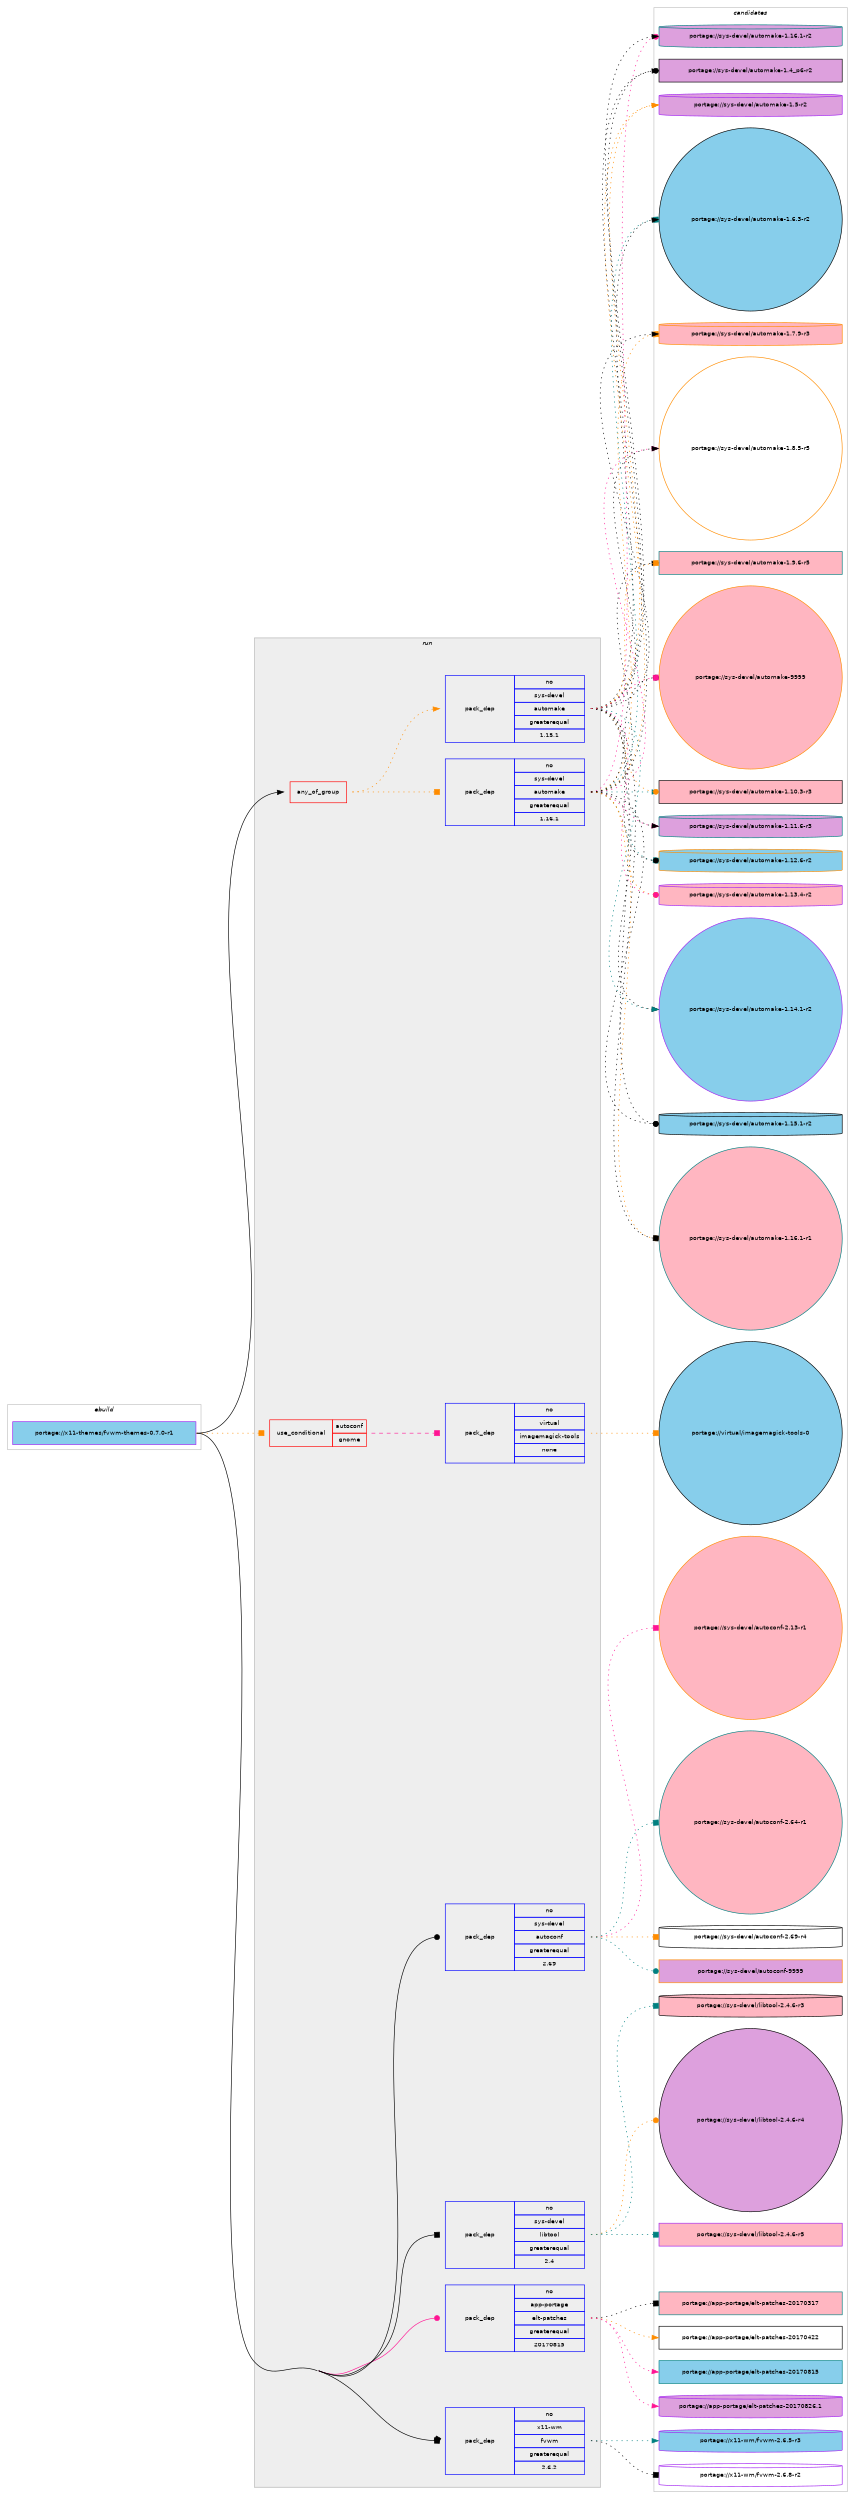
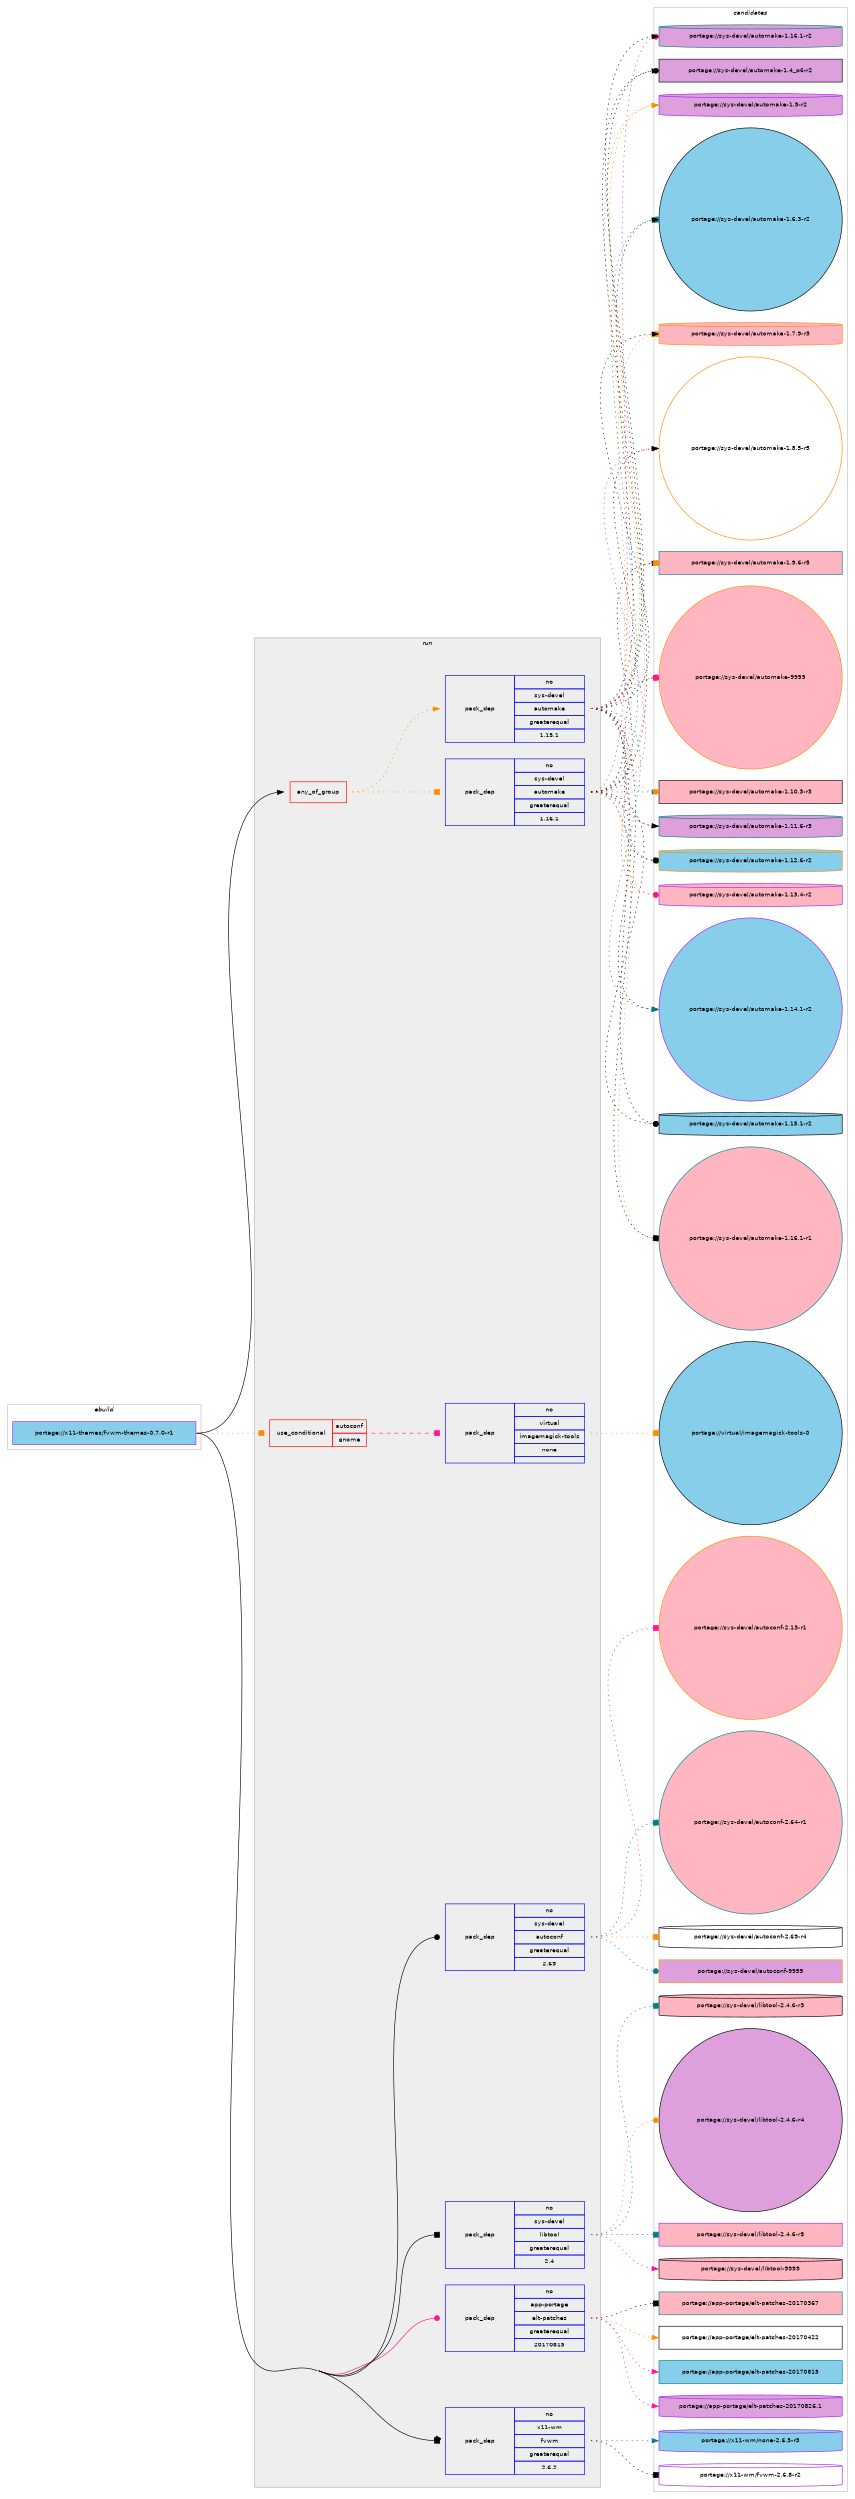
node "portage://sys-devel/libtool-9999": added
node "portage://app-portage/elt-patches-20170317": label "portage://app-portage/elt-patches-20170317" -> "portage://app-portage/elt-patches-20170367"
node "portage://x11-wm/fvwm-2.6.5-r3": label "portage://x11-wm/fvwm-2.6.5-r3" -> "portage://x11-wm/none-2.6.5-r3"
